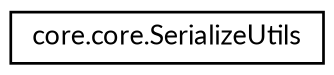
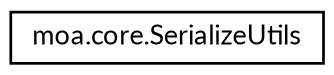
node "core.core.SerializeUtils": label "core.core.SerializeUtils" -> "moa.core.SerializeUtils"
